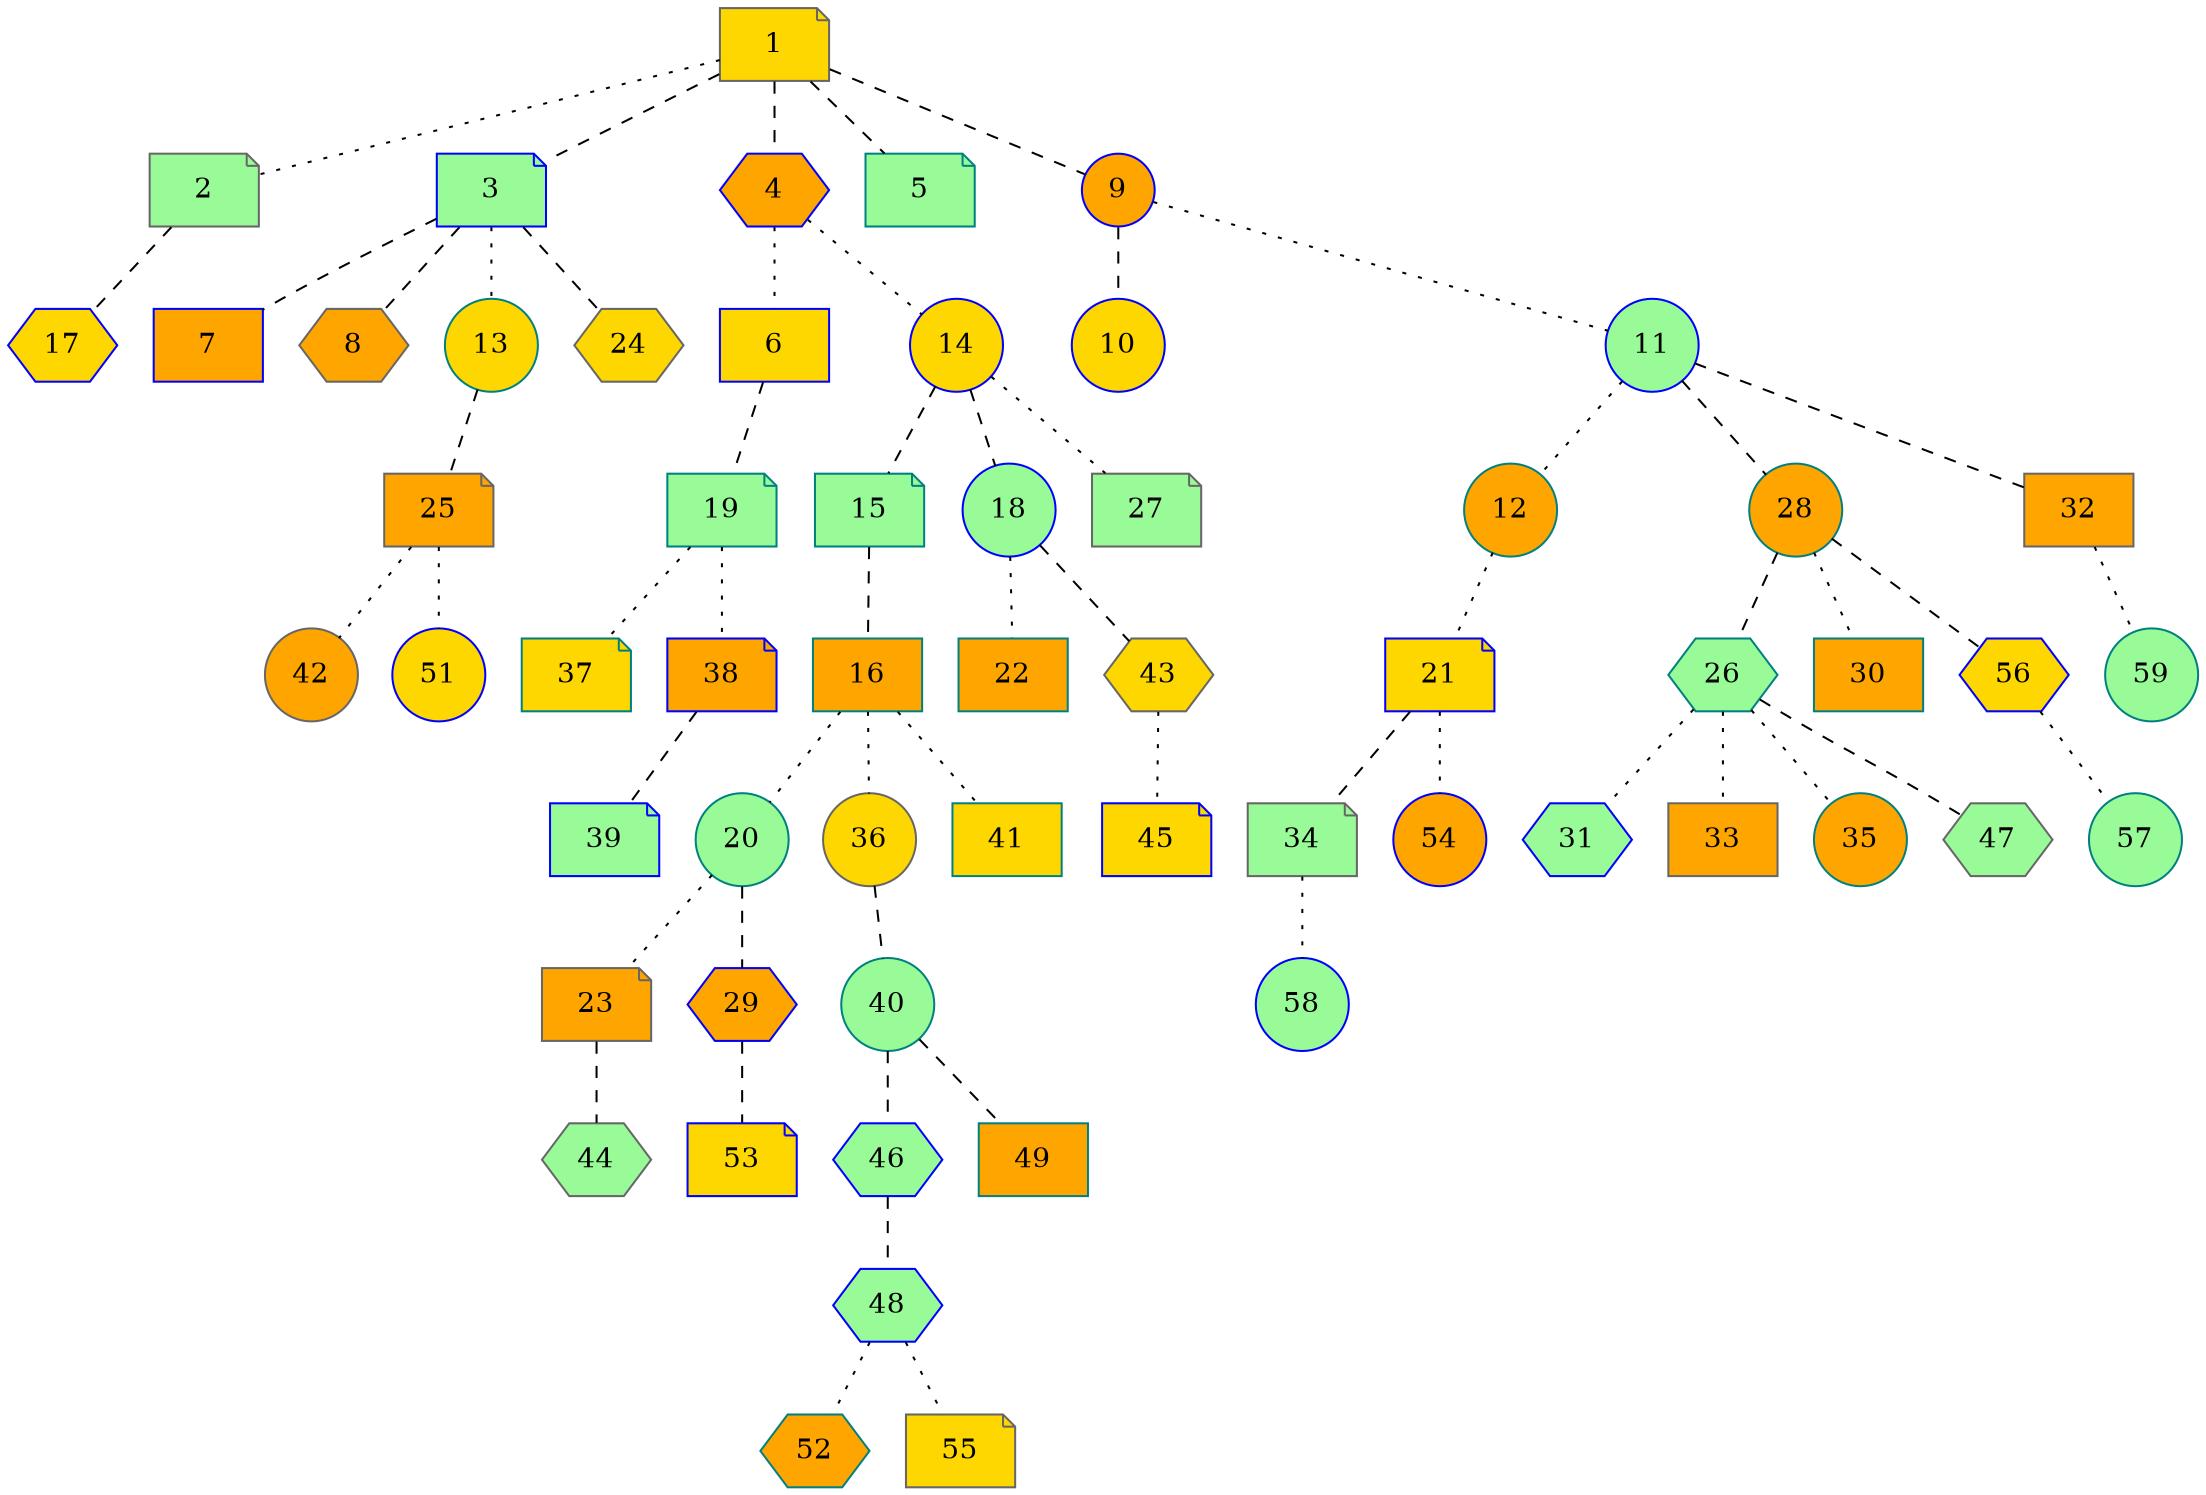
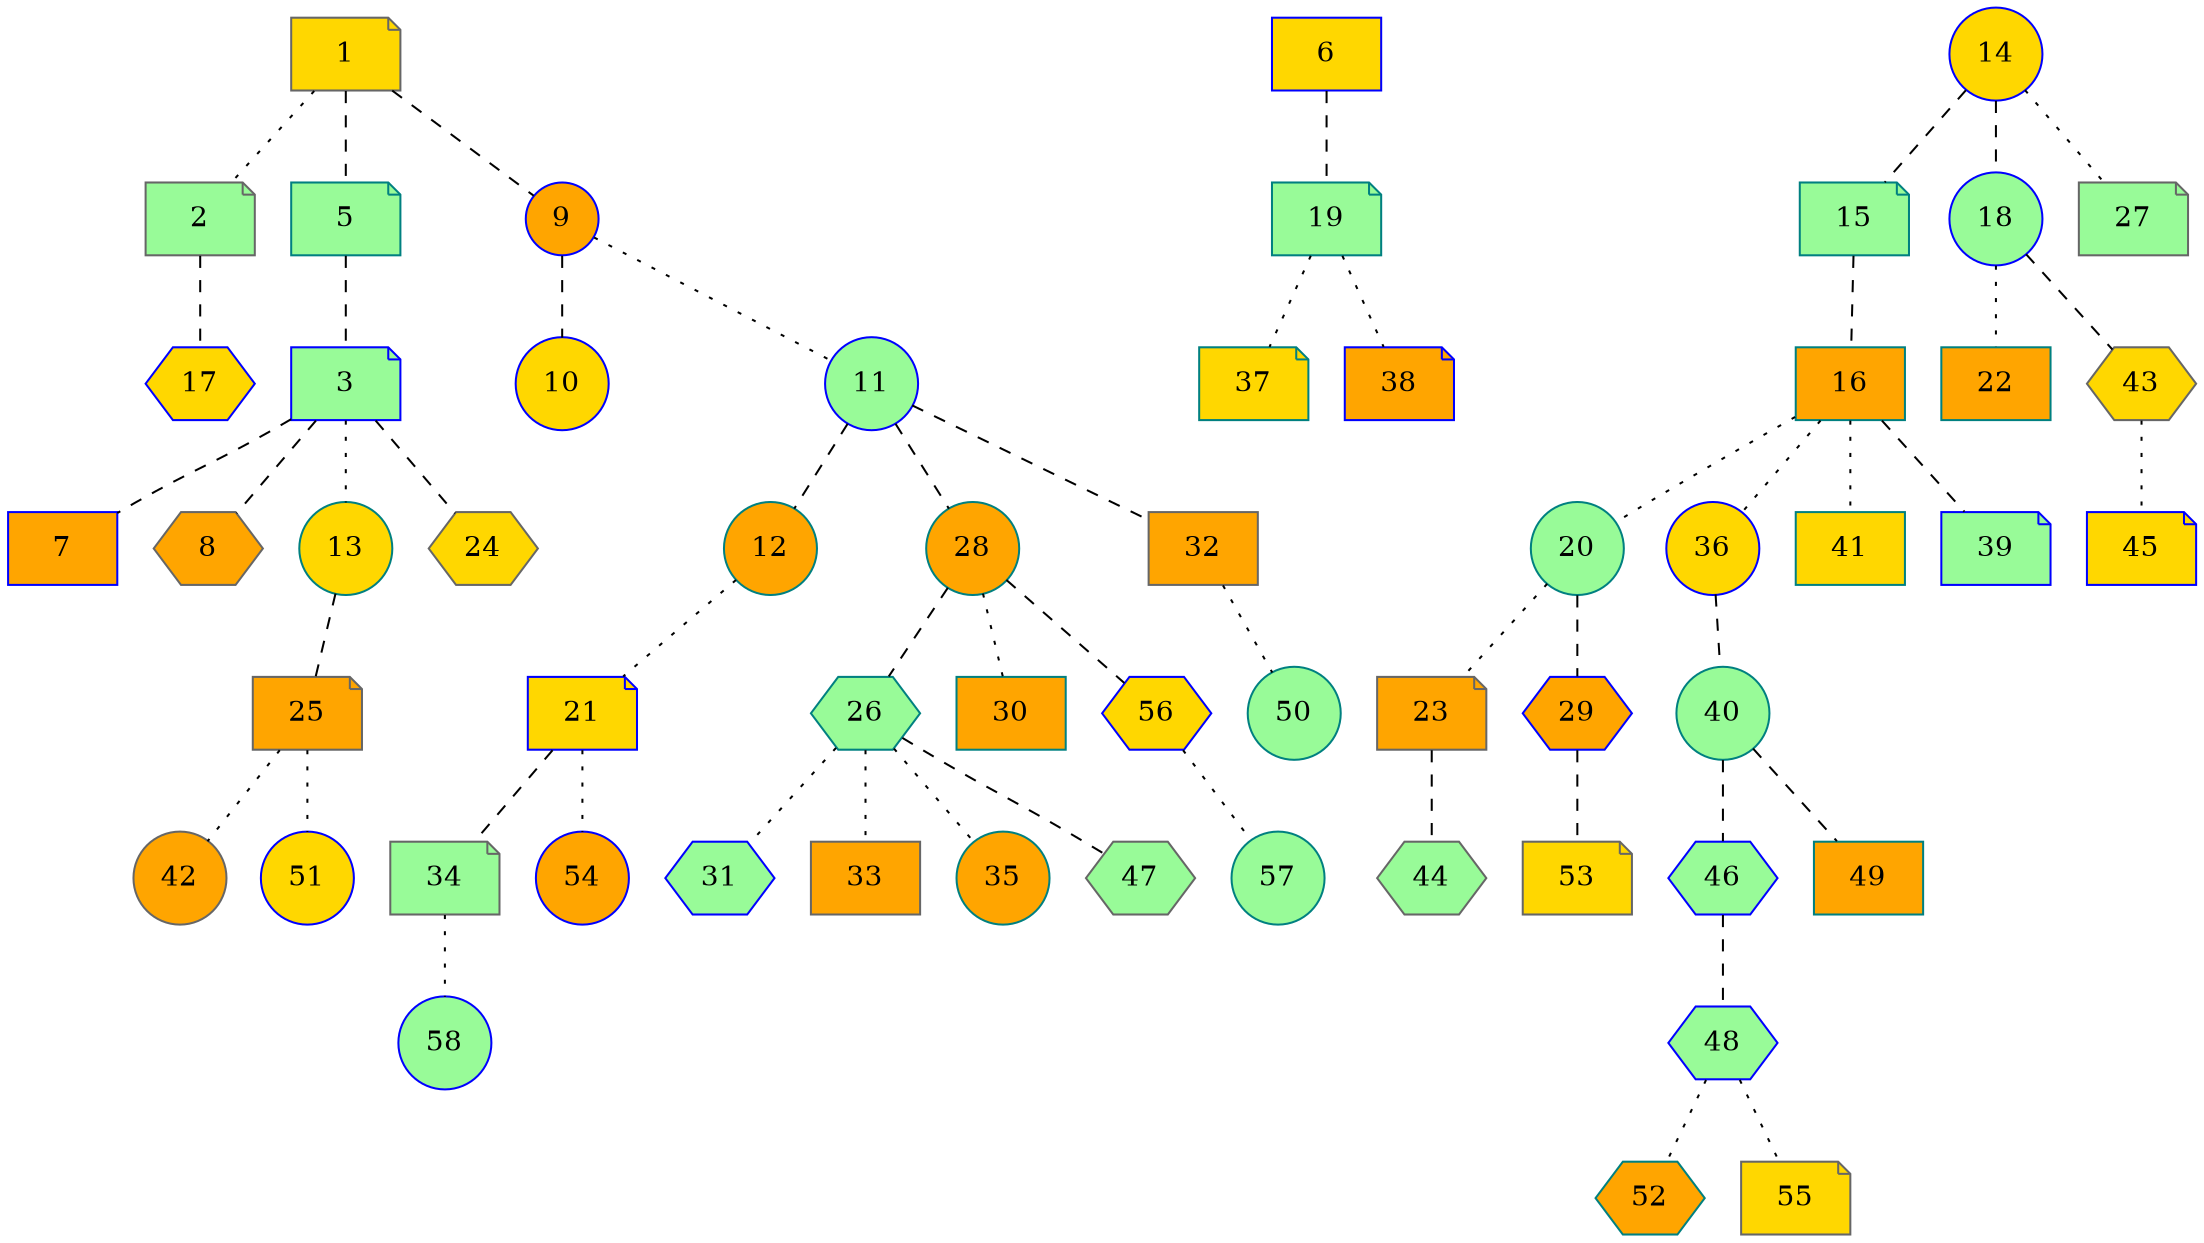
edge "1" -- "3": now "5" -- "3"
node "4": removed
edge "11" -- "12": style dotted -> dashed
node "59": label "59" -> "50"
edge "38" -- "39": now "16" -- "39"
node "36": color gray40 -> blue
node "53": color blue -> gray40
